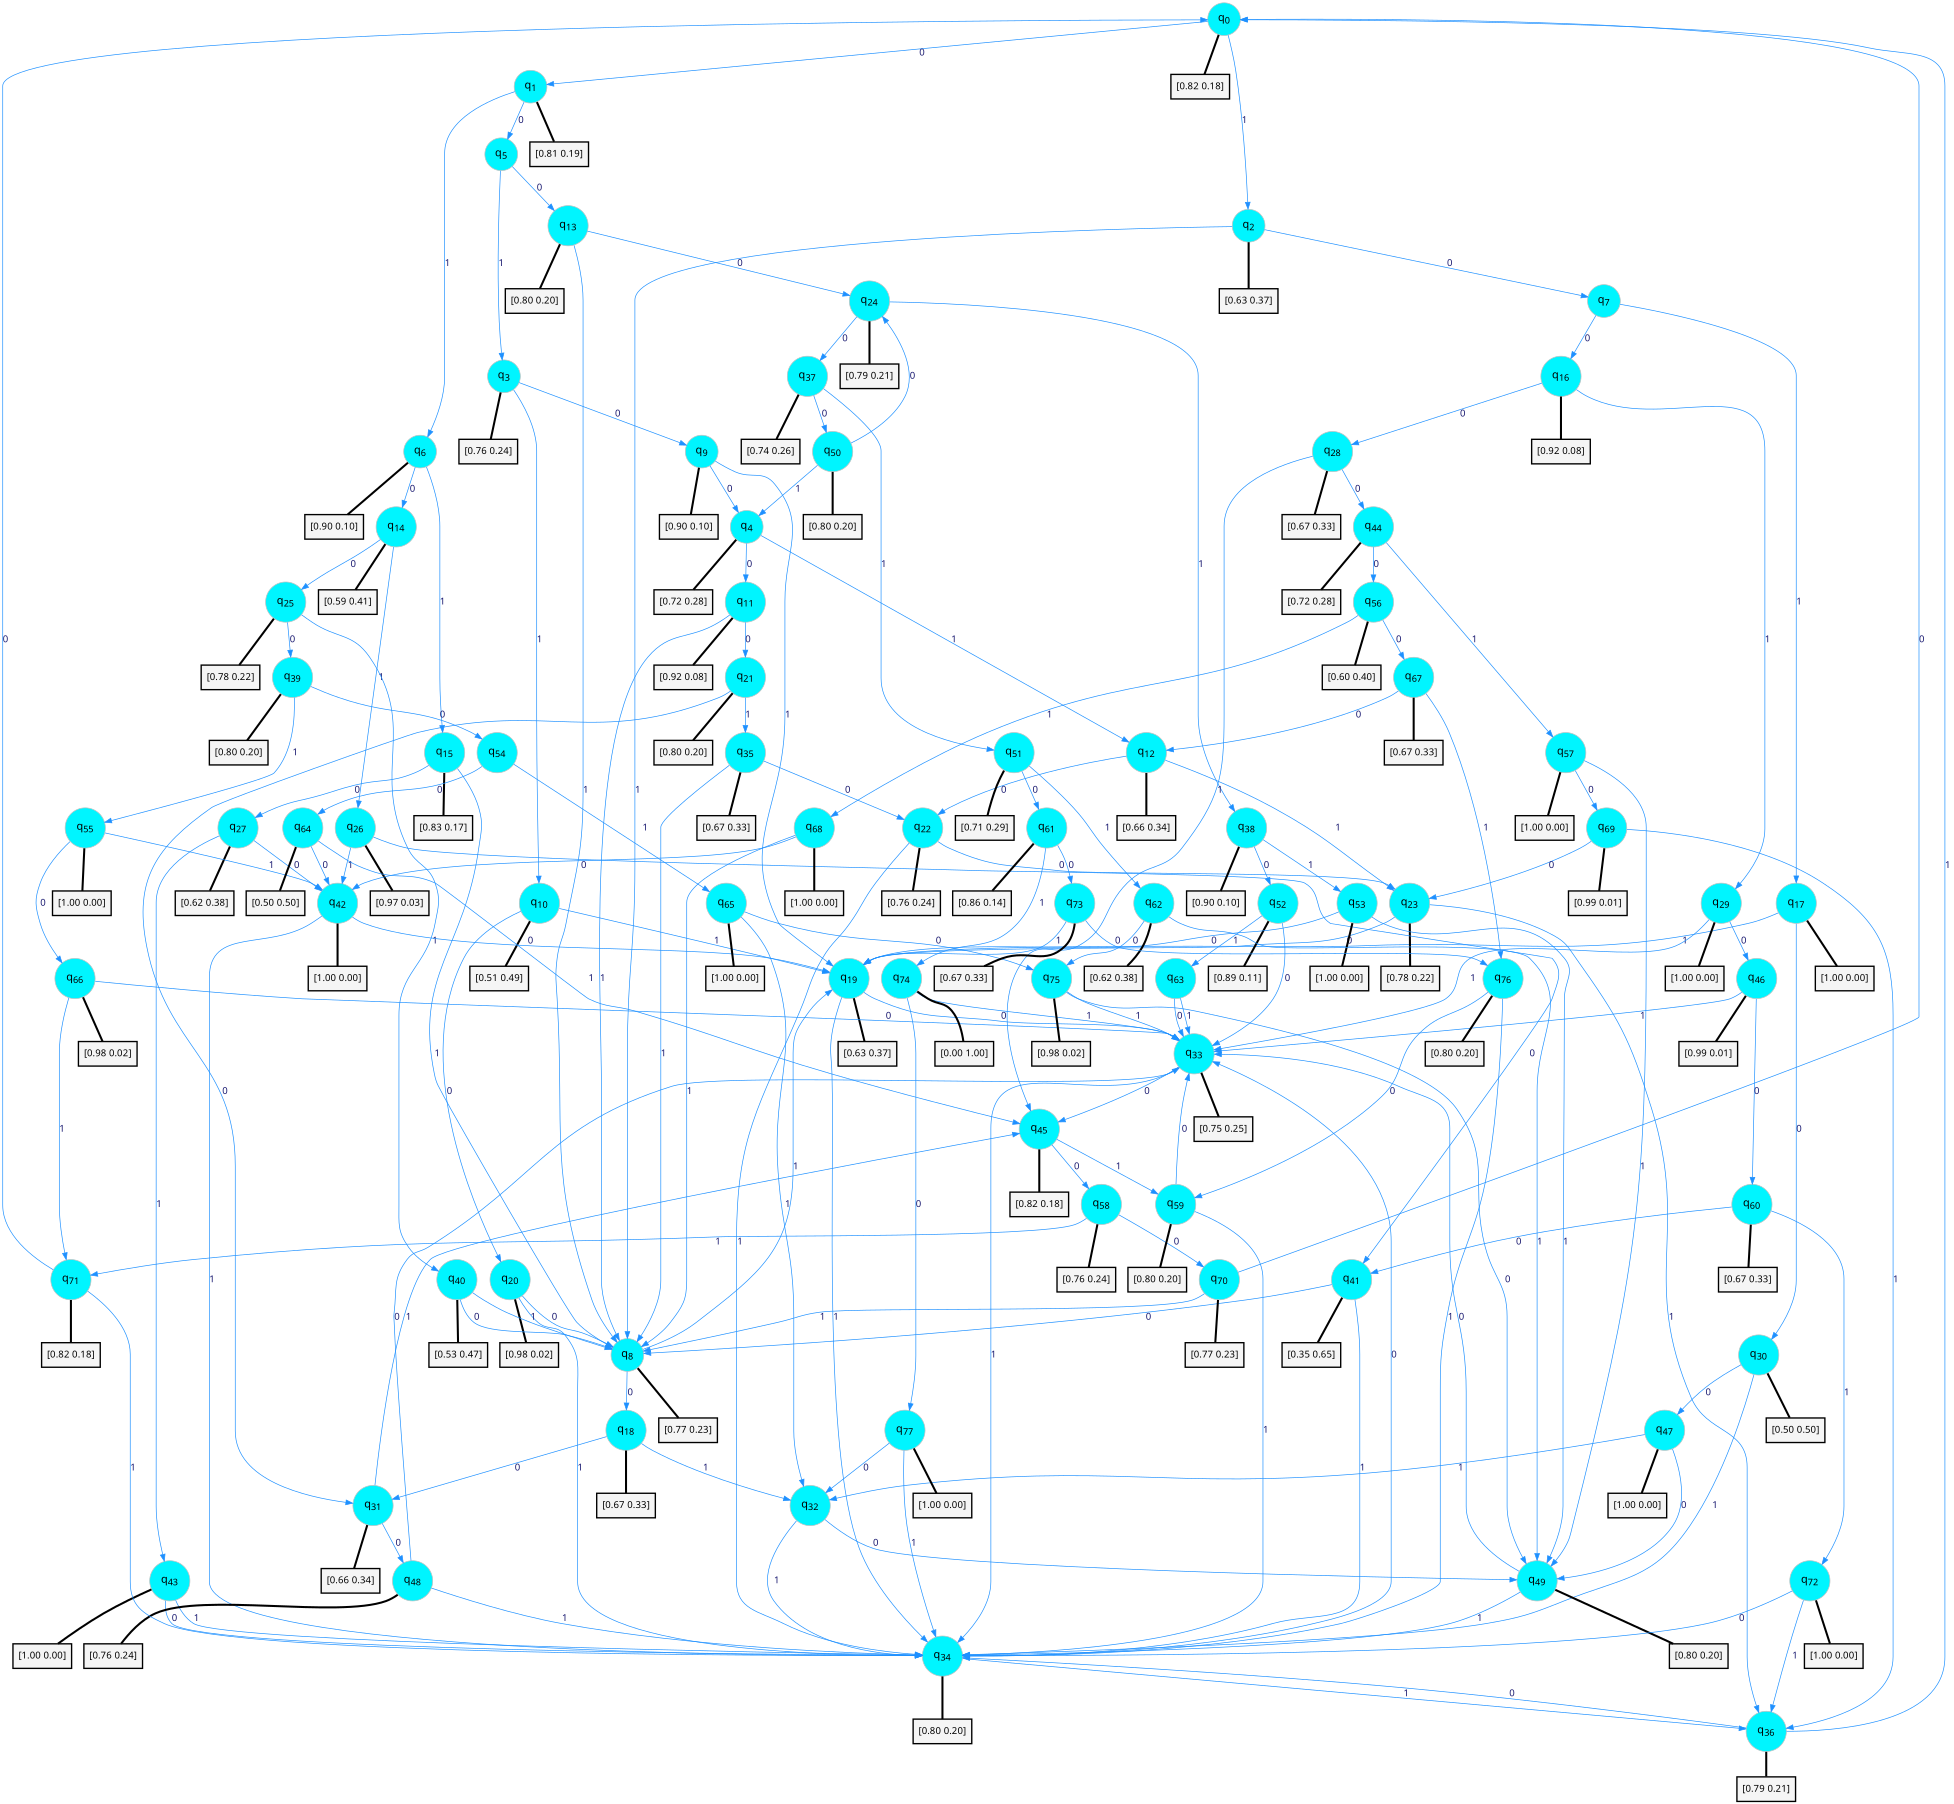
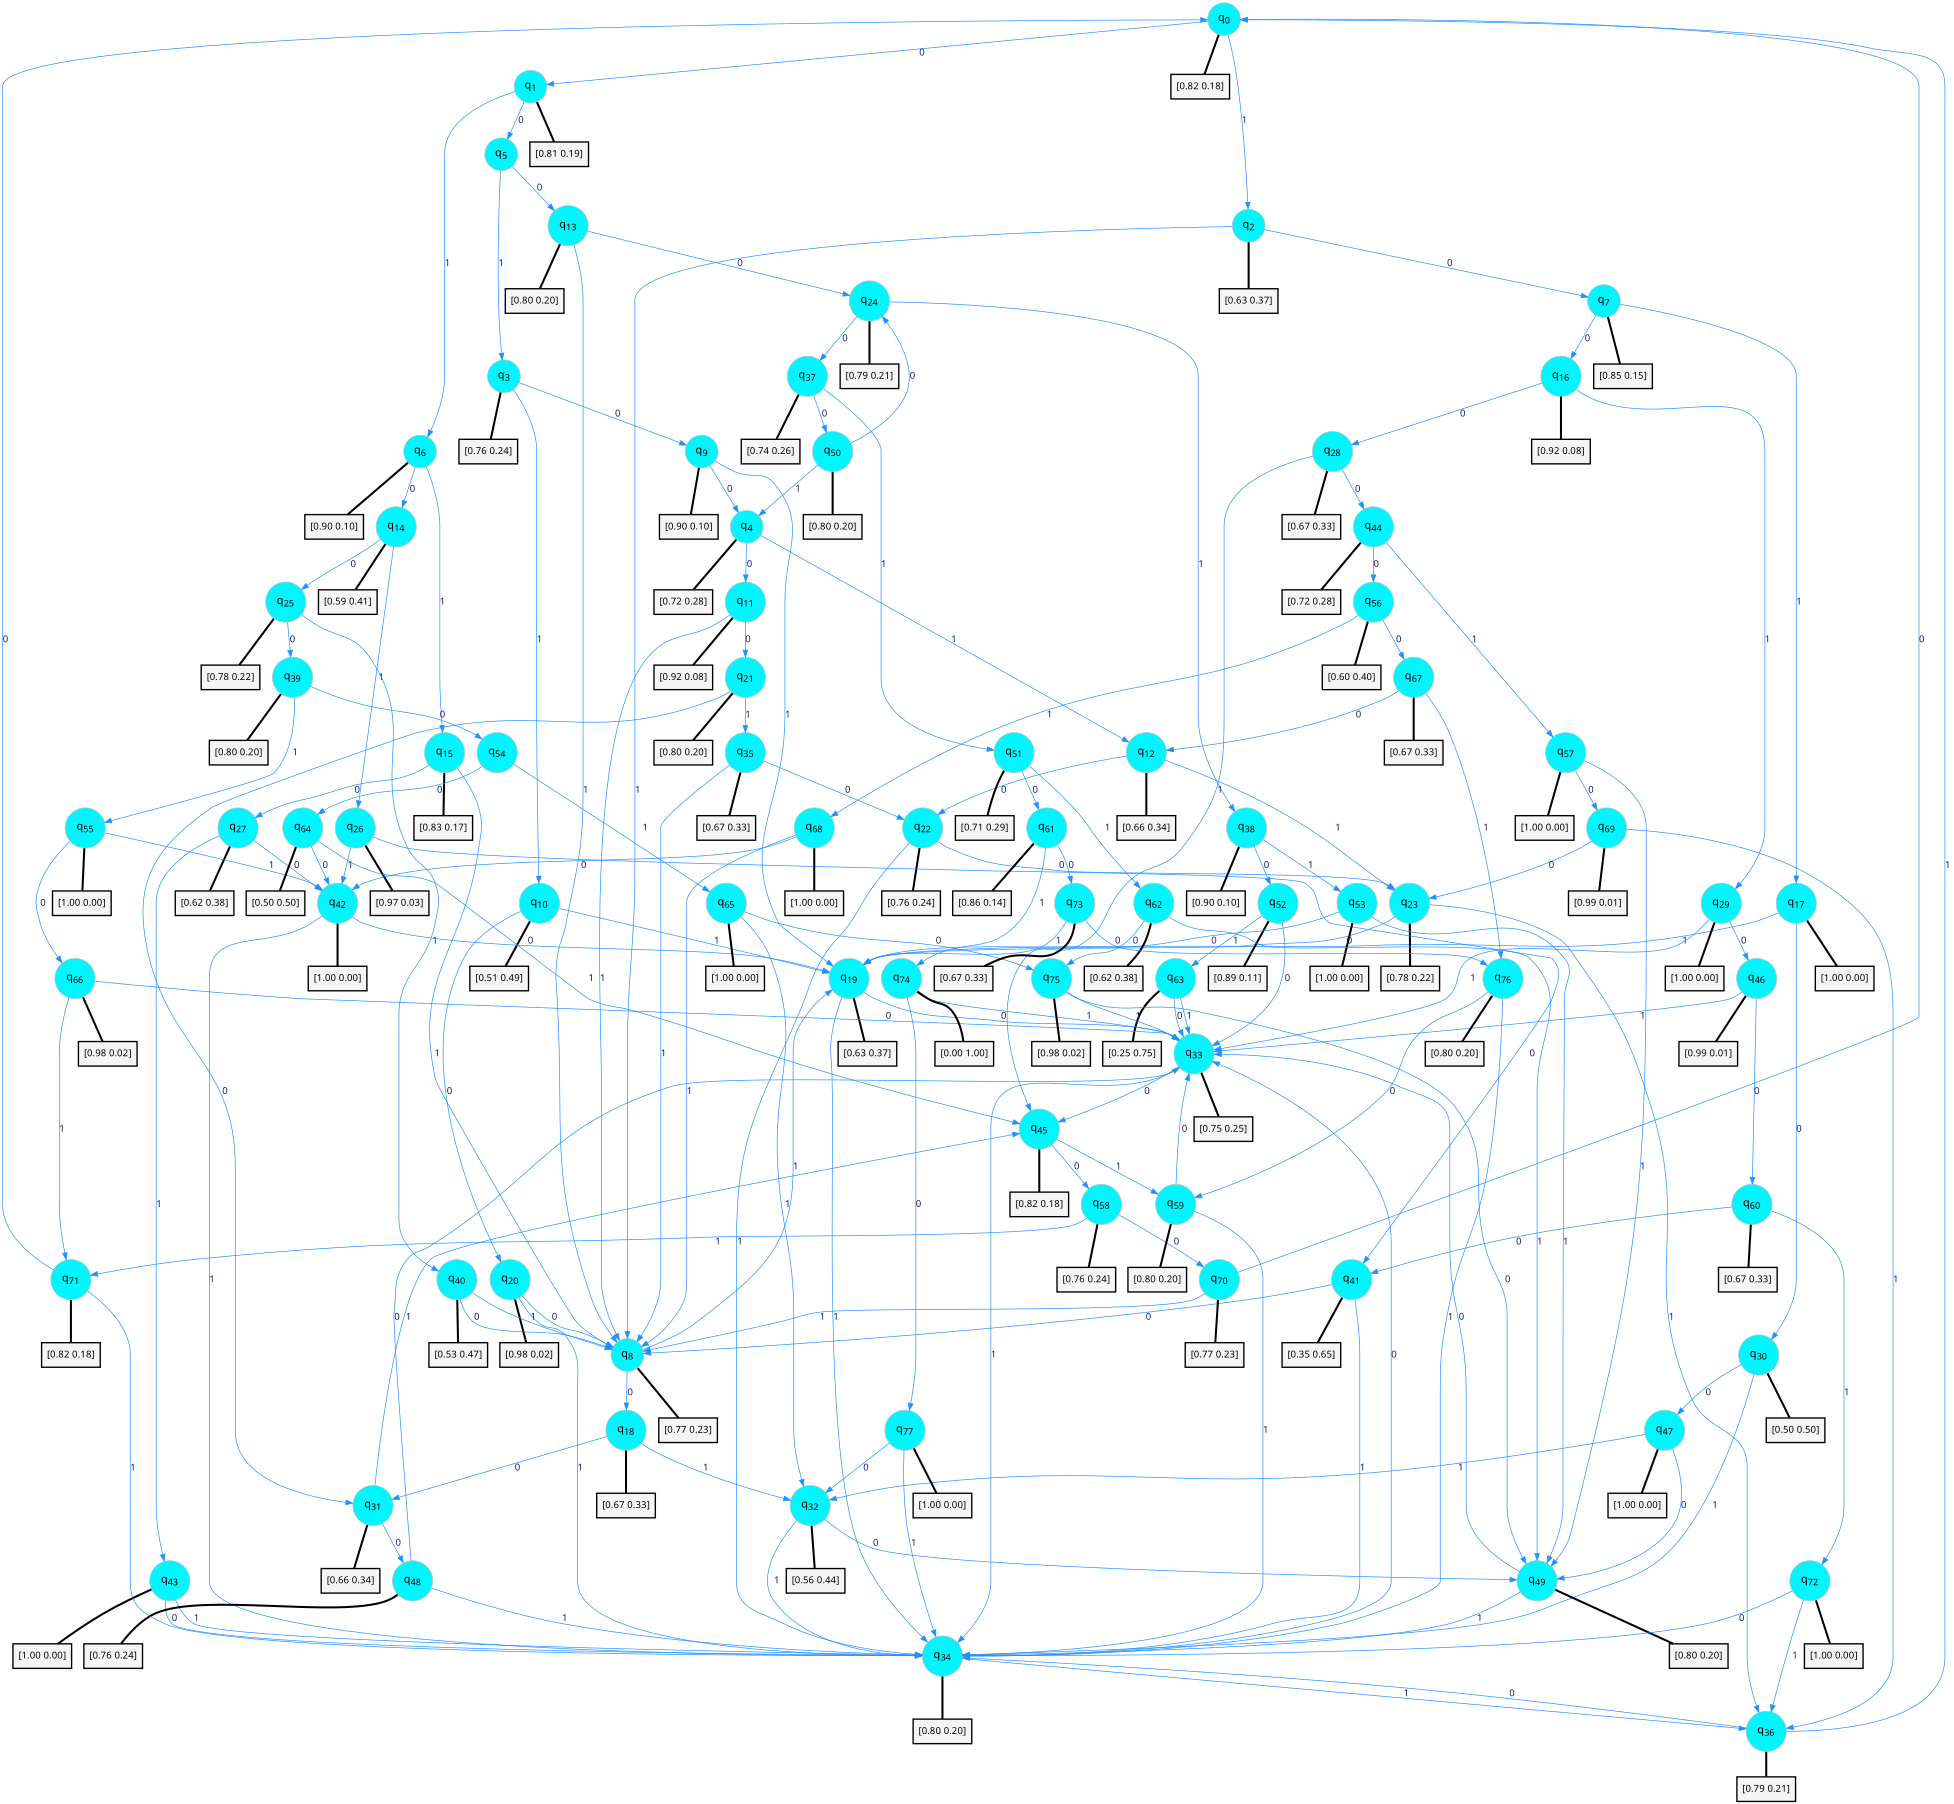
node "[0.85 0.15]": added
node "[0.25 0.75]": added
node "[0.56 0.44]": added
